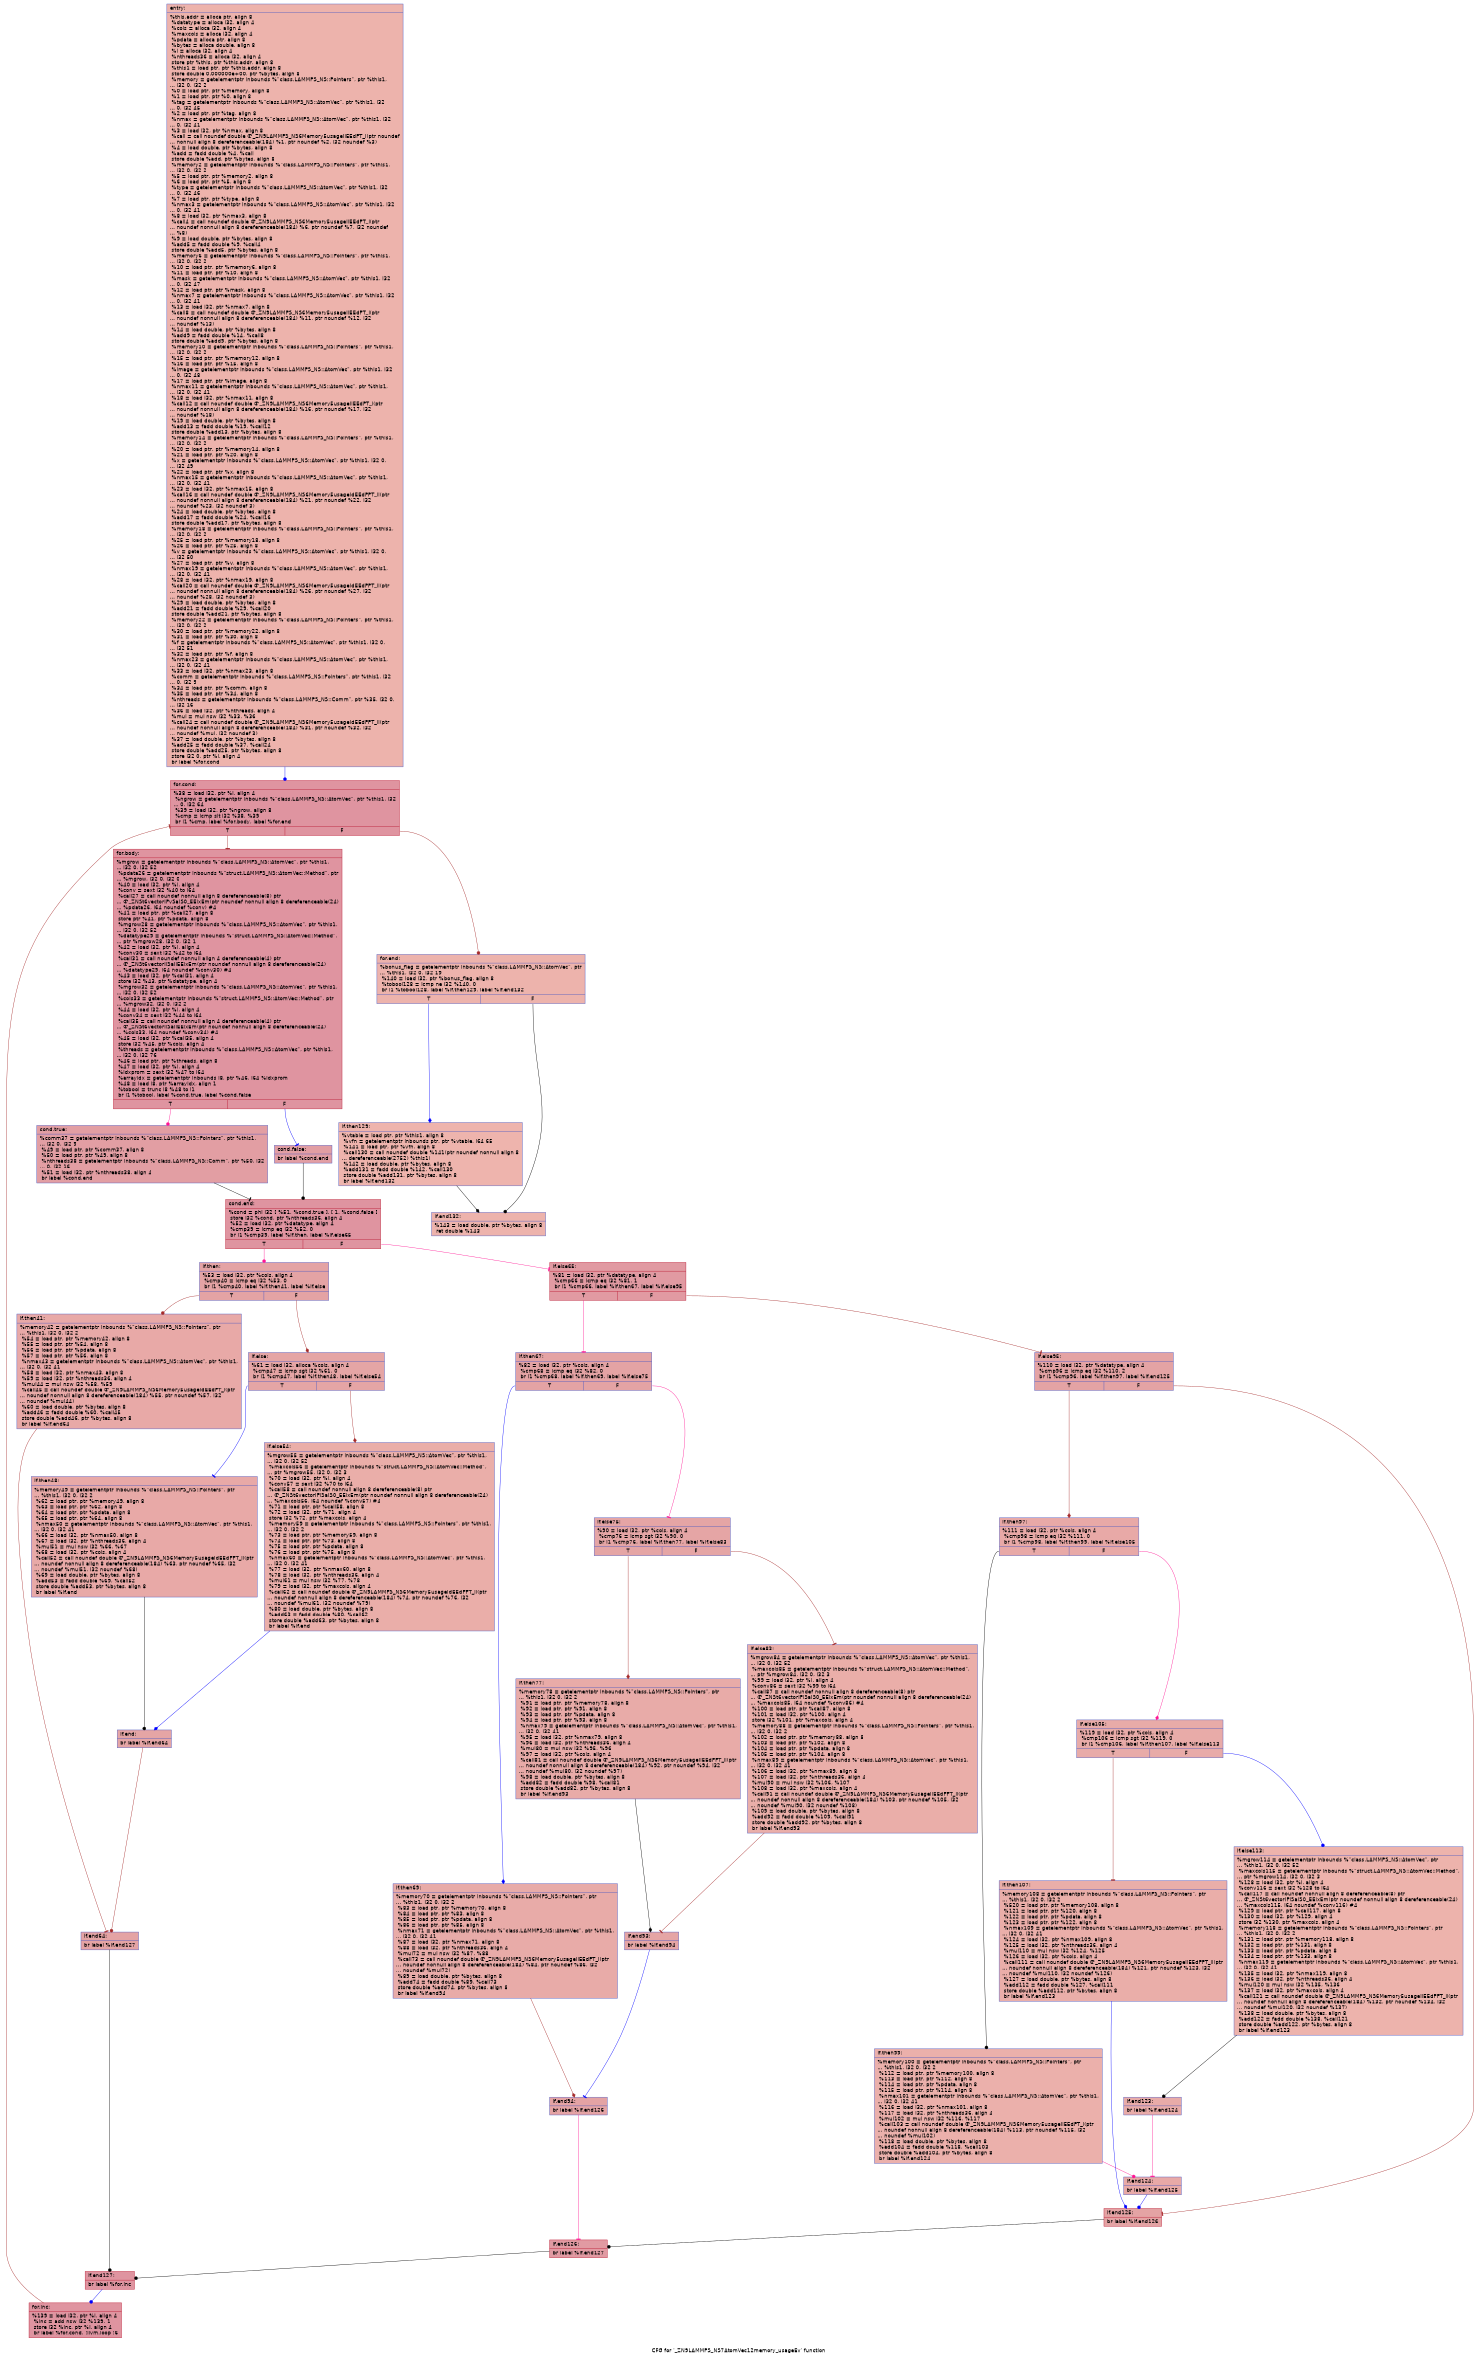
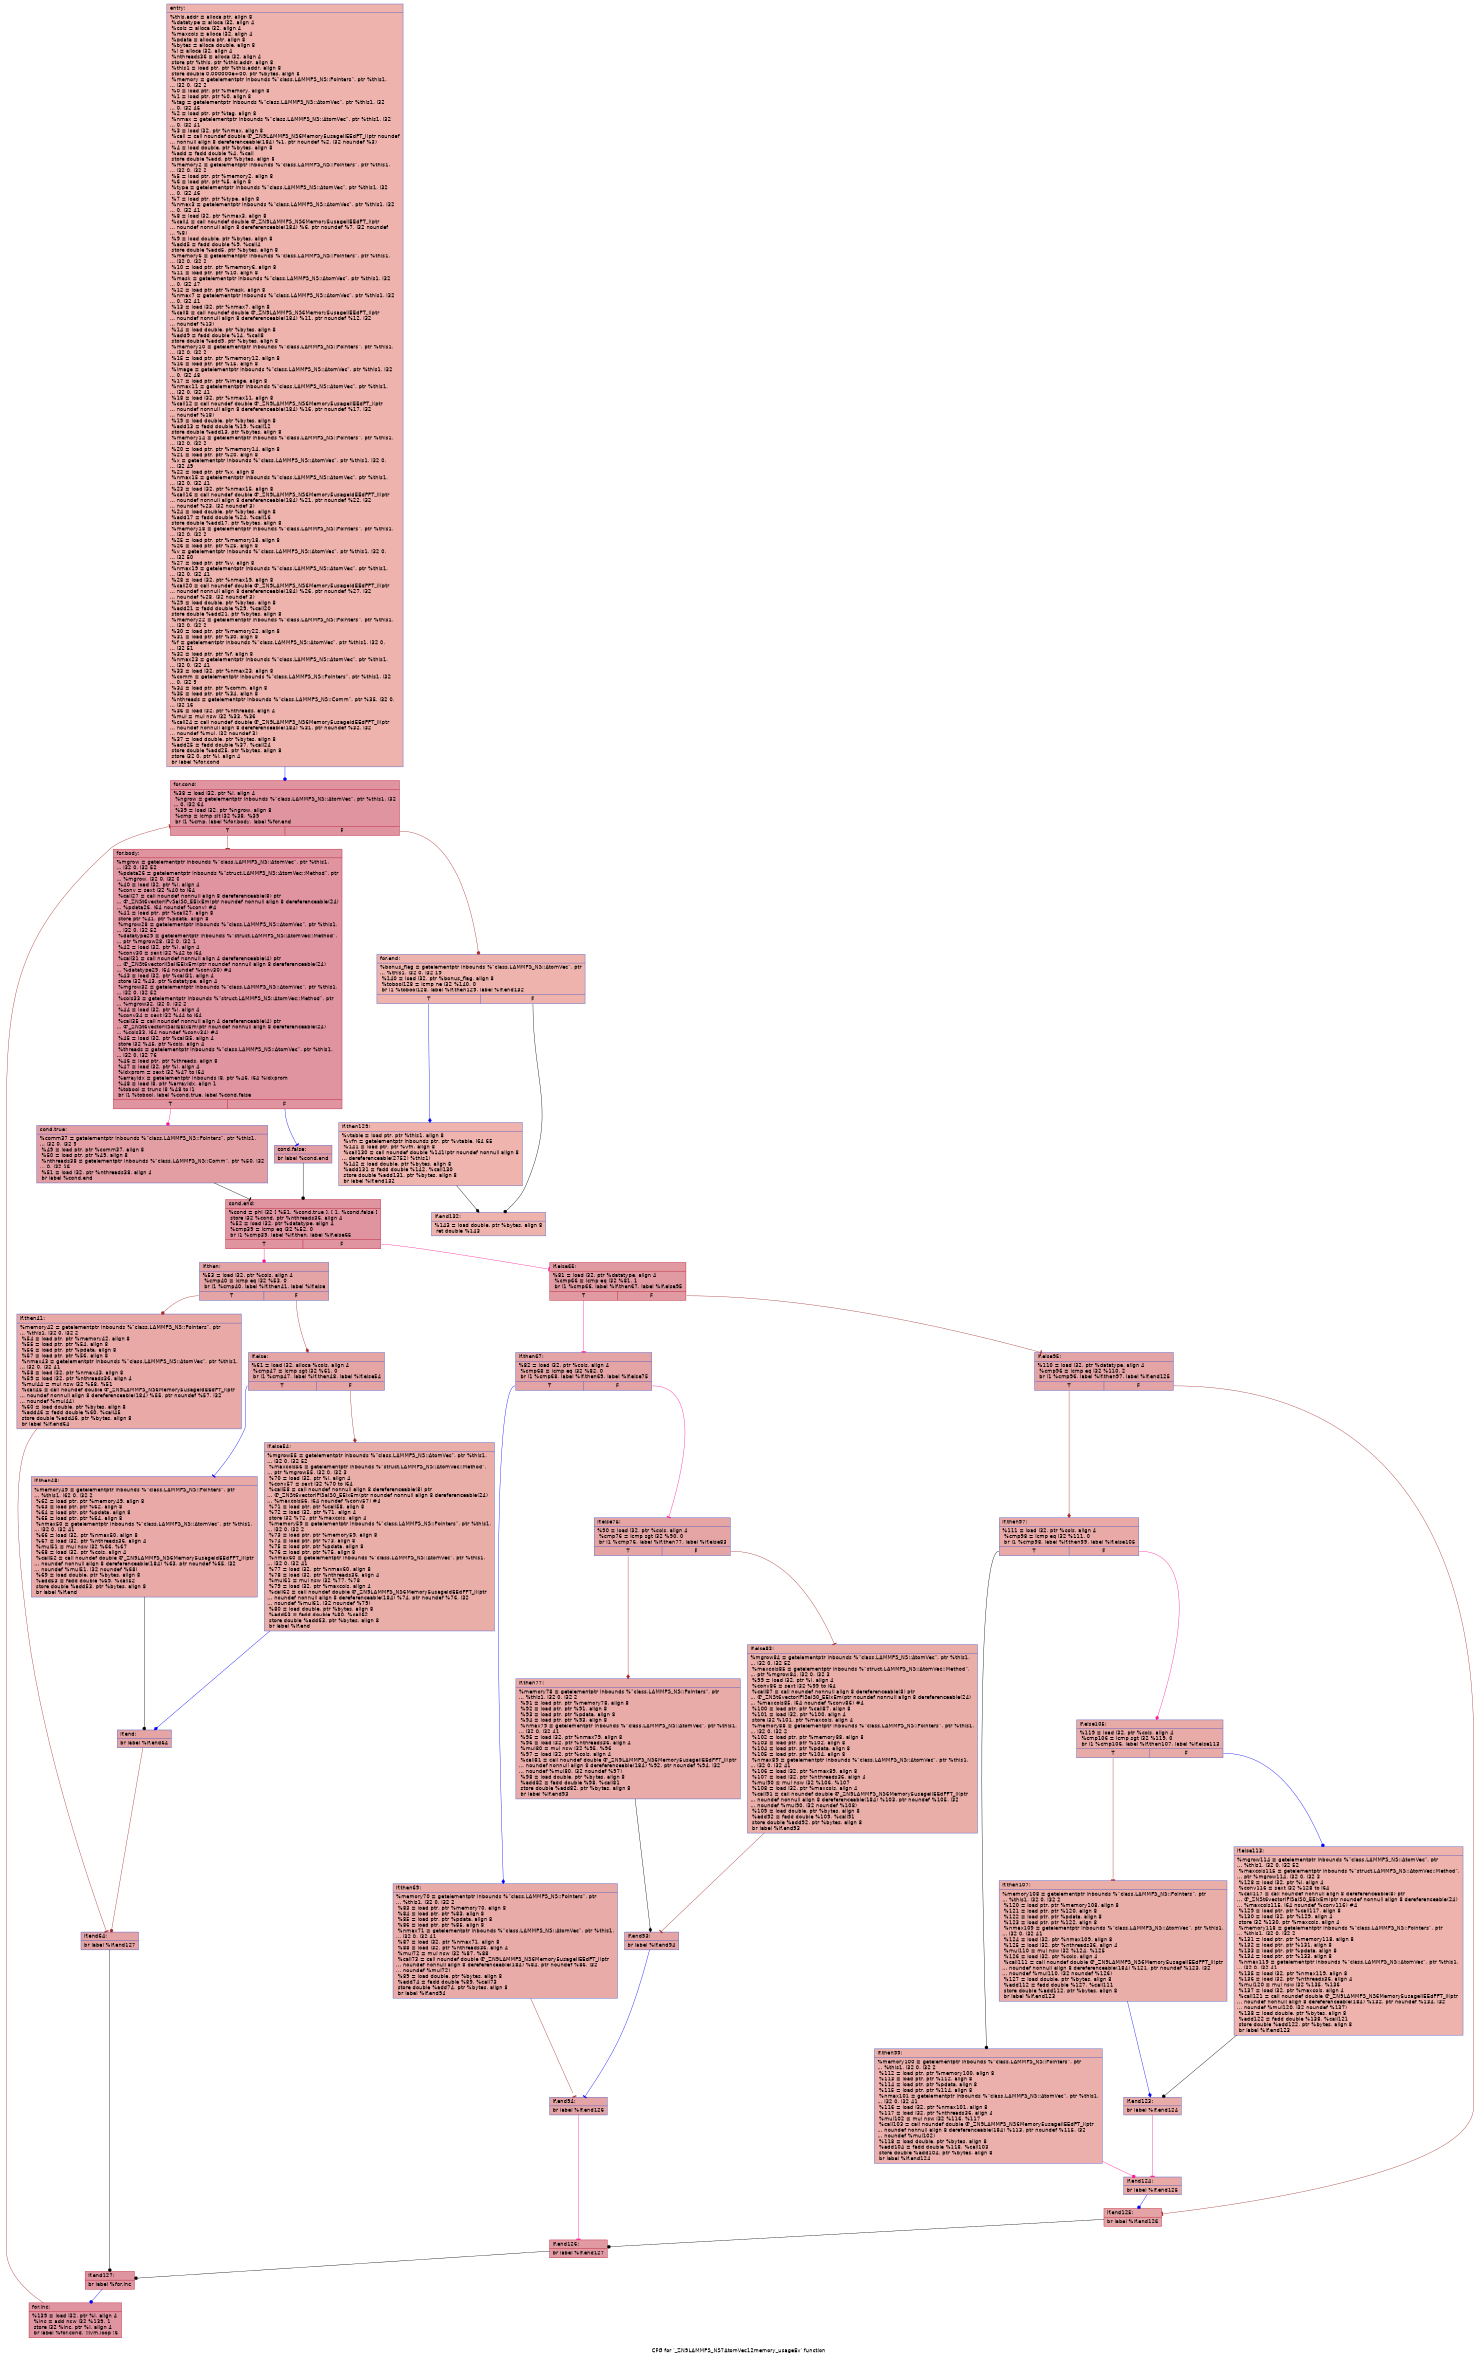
node "if.then41:": text "%mul44 = mul nsw i32 %58, %59" -> "%mul44 = mul nsw i32 %58, %51"
node "if.then48:": text "... %this1, i32 0, i32 2" -> "... %this1, i62 0, i32 2"
node "if.then107:": text "%520 = load ptr, ptr %memory108, align 8" -> "%120 = load ptr, ptr %memory108, align 8"
edge "if.then69:" -> "if.end94:": arrowhead diamond -> tee
edge "if.then107:" -> "if.end125:": now "if.then107:" -> "if.end123:"
